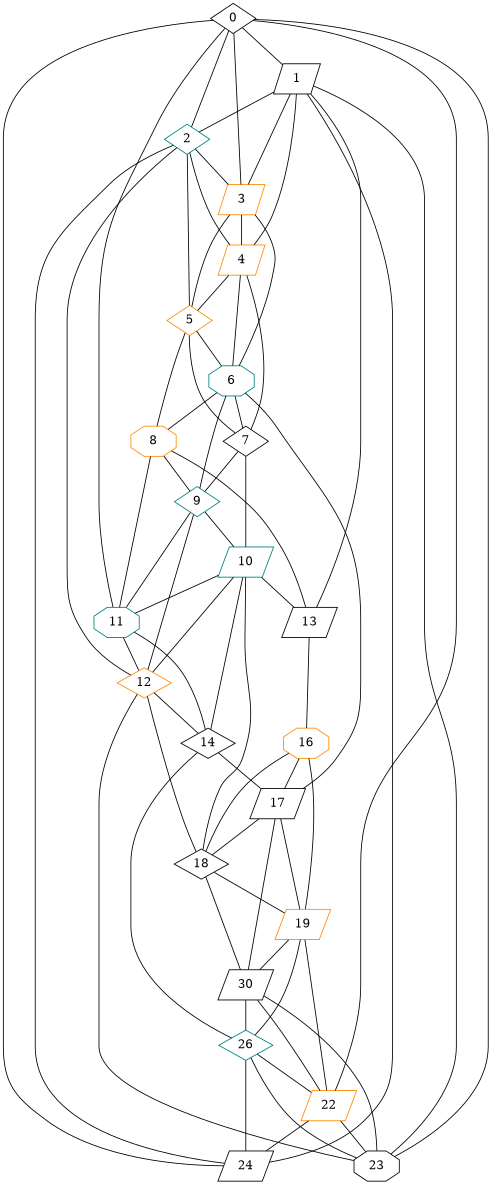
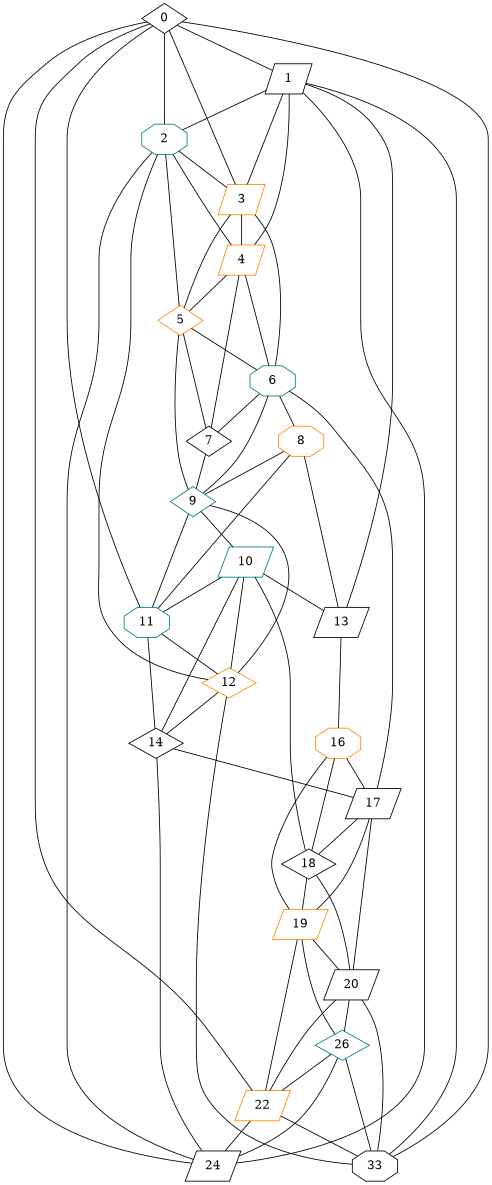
node "2": shape diamond -> octagon
edge "5" -- "8": now "5" -- "9"
edge "7" -- "10": removed
edge "12" -- "18": removed
edge "14" -- "26": now "14" -- "24"
node "30": label "30" -> "20"
node "23": label "23" -> "33"
